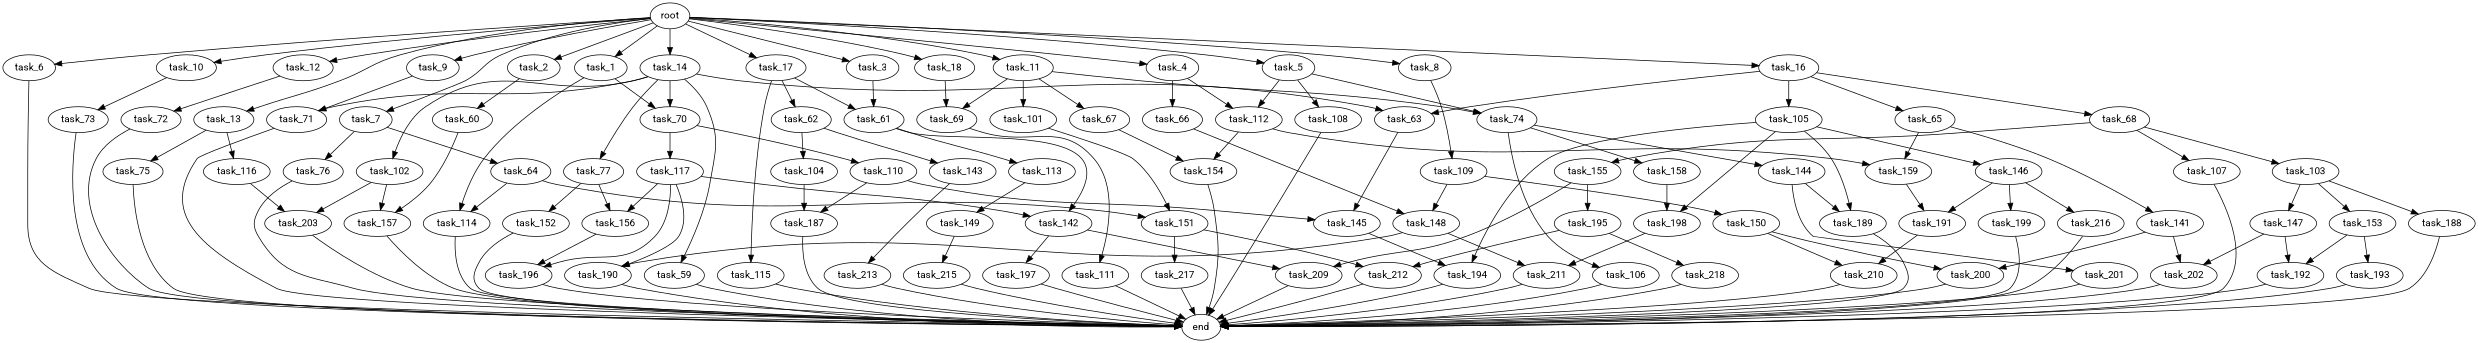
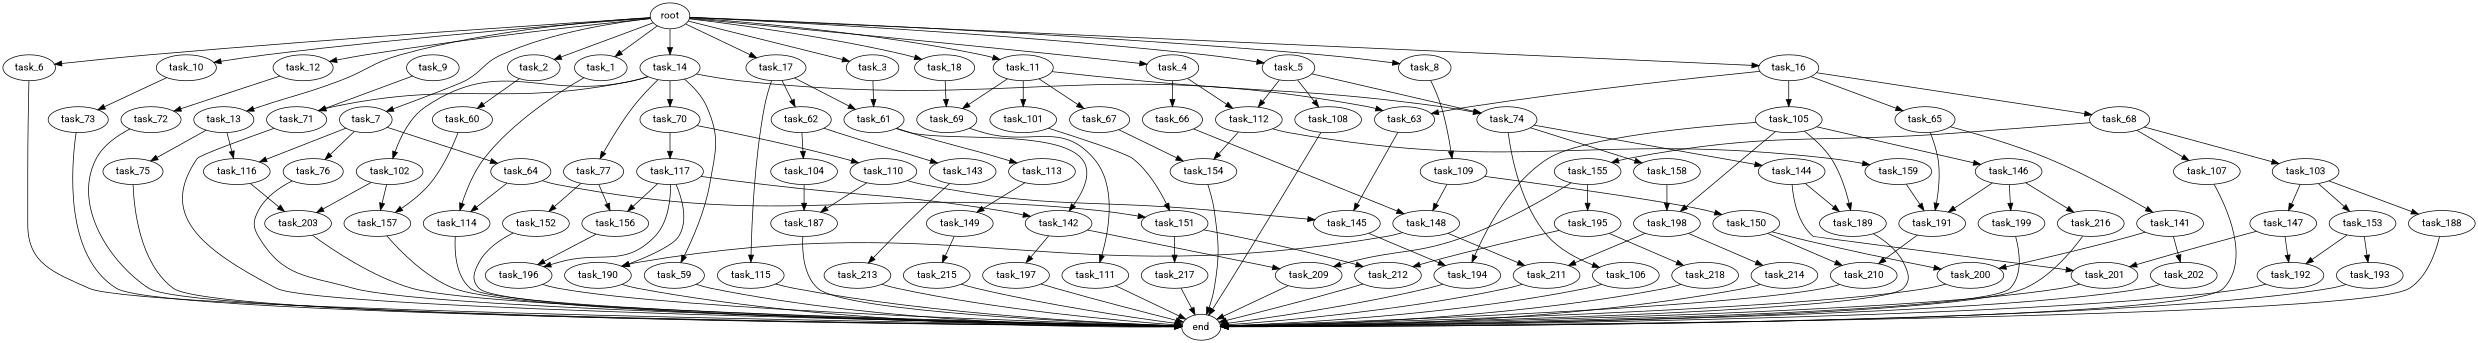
edge "root" -> "task_9": removed
edge "task_1" -> "task_70": removed
edge "task_65" -> "task_159": now "task_65" -> "task_191"
edge "task_7" -> "task_116": added
edge "task_147" -> "task_202": now "task_147" -> "task_201"
node "task_214": added
